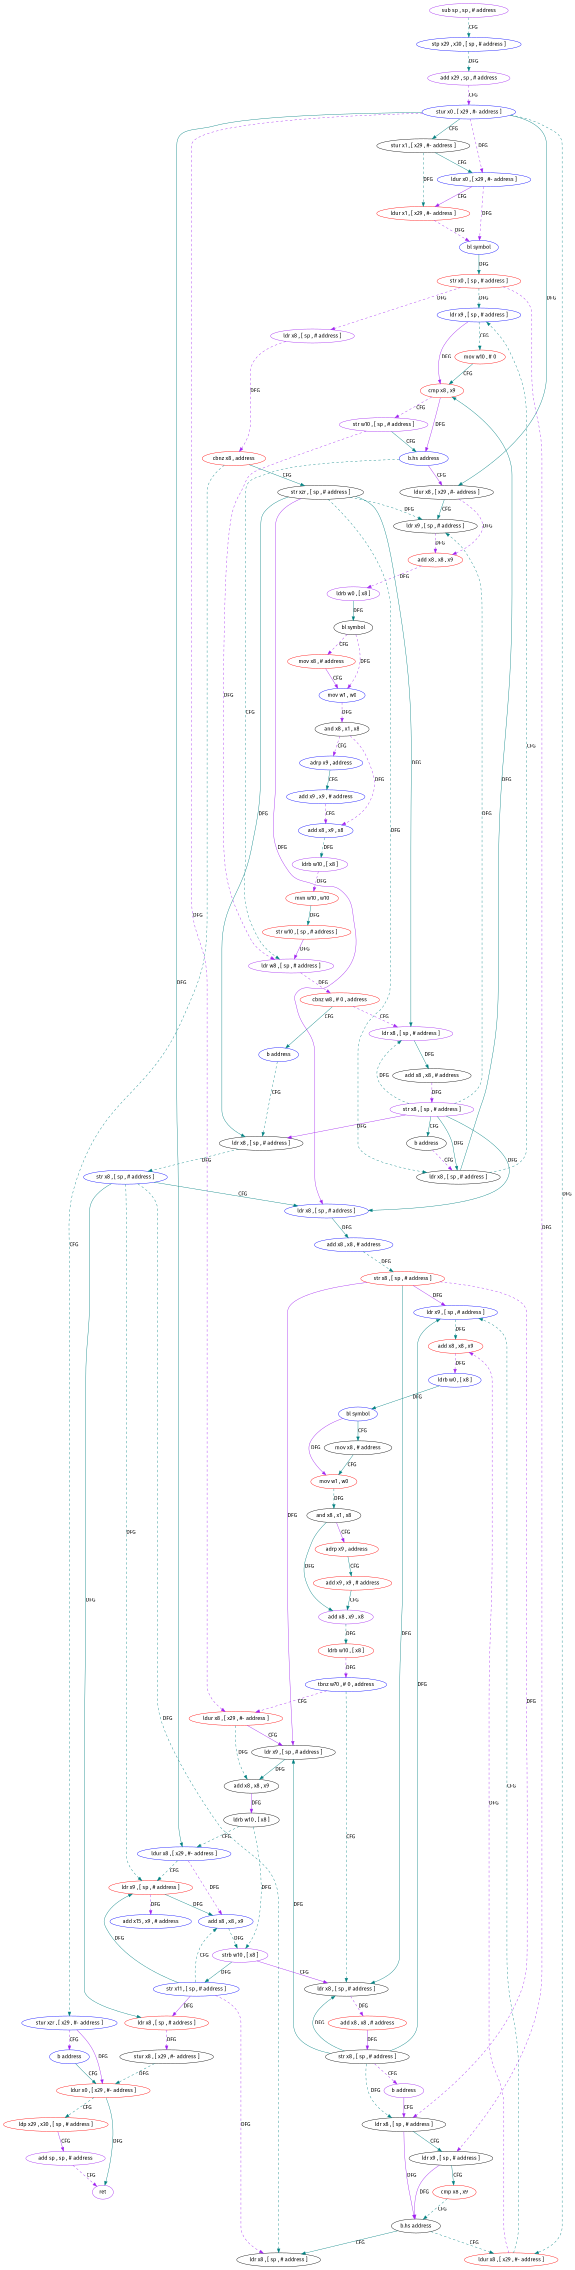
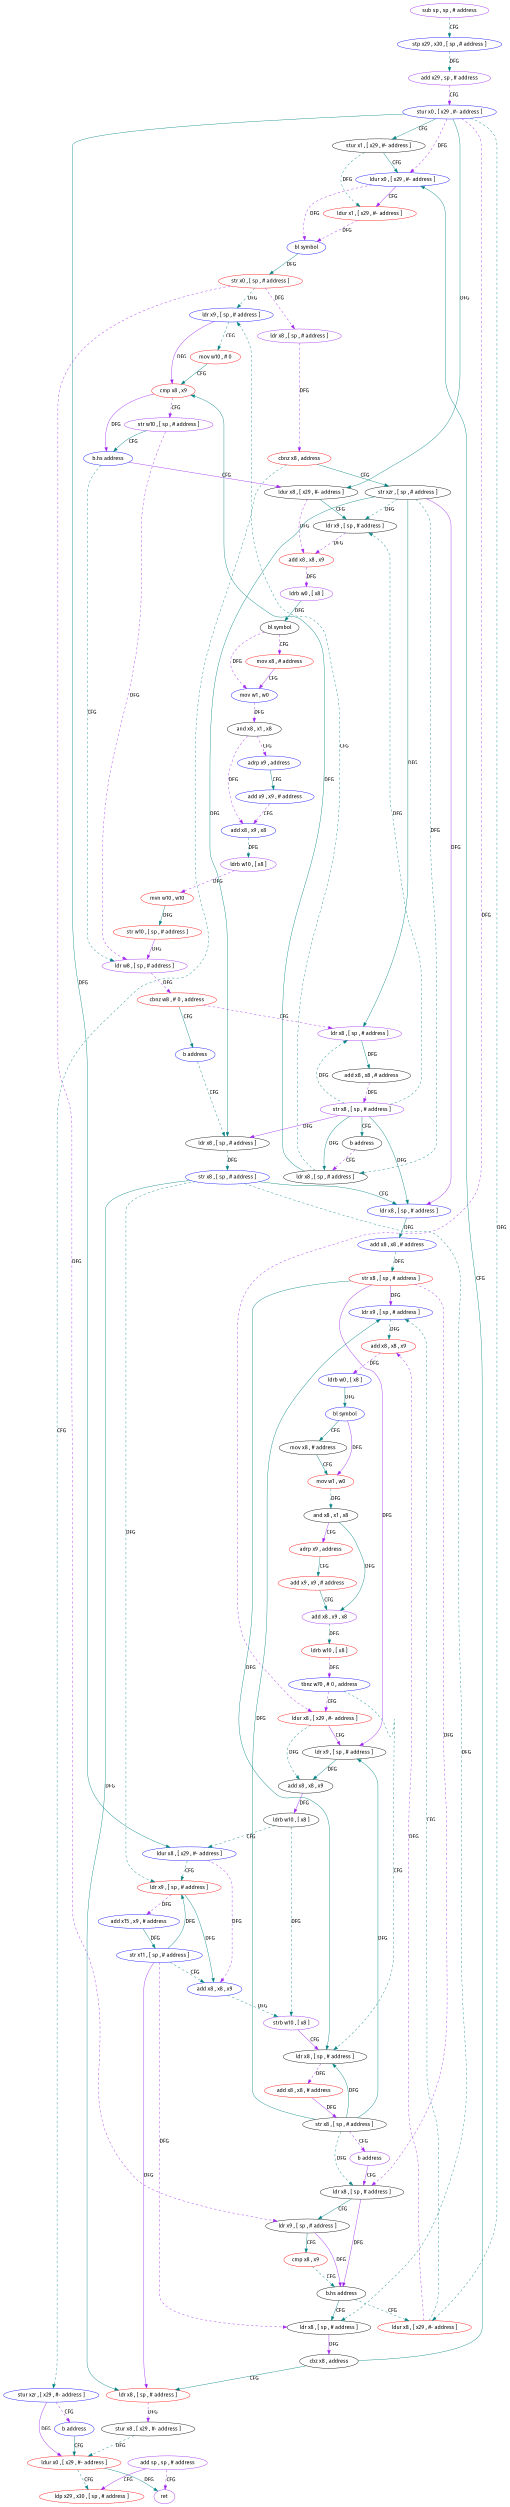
edge "strb w10 , [ x8 ]" -> "str x11 , [ sp , # address ]": now "add x15 , x9 , # address" -> "str x11 , [ sp , # address ]"
edge "ldp x29 , x30 , [ sp , # address ]" -> "add sp , sp , # address": reversed
node "cbz x8 , address": added
